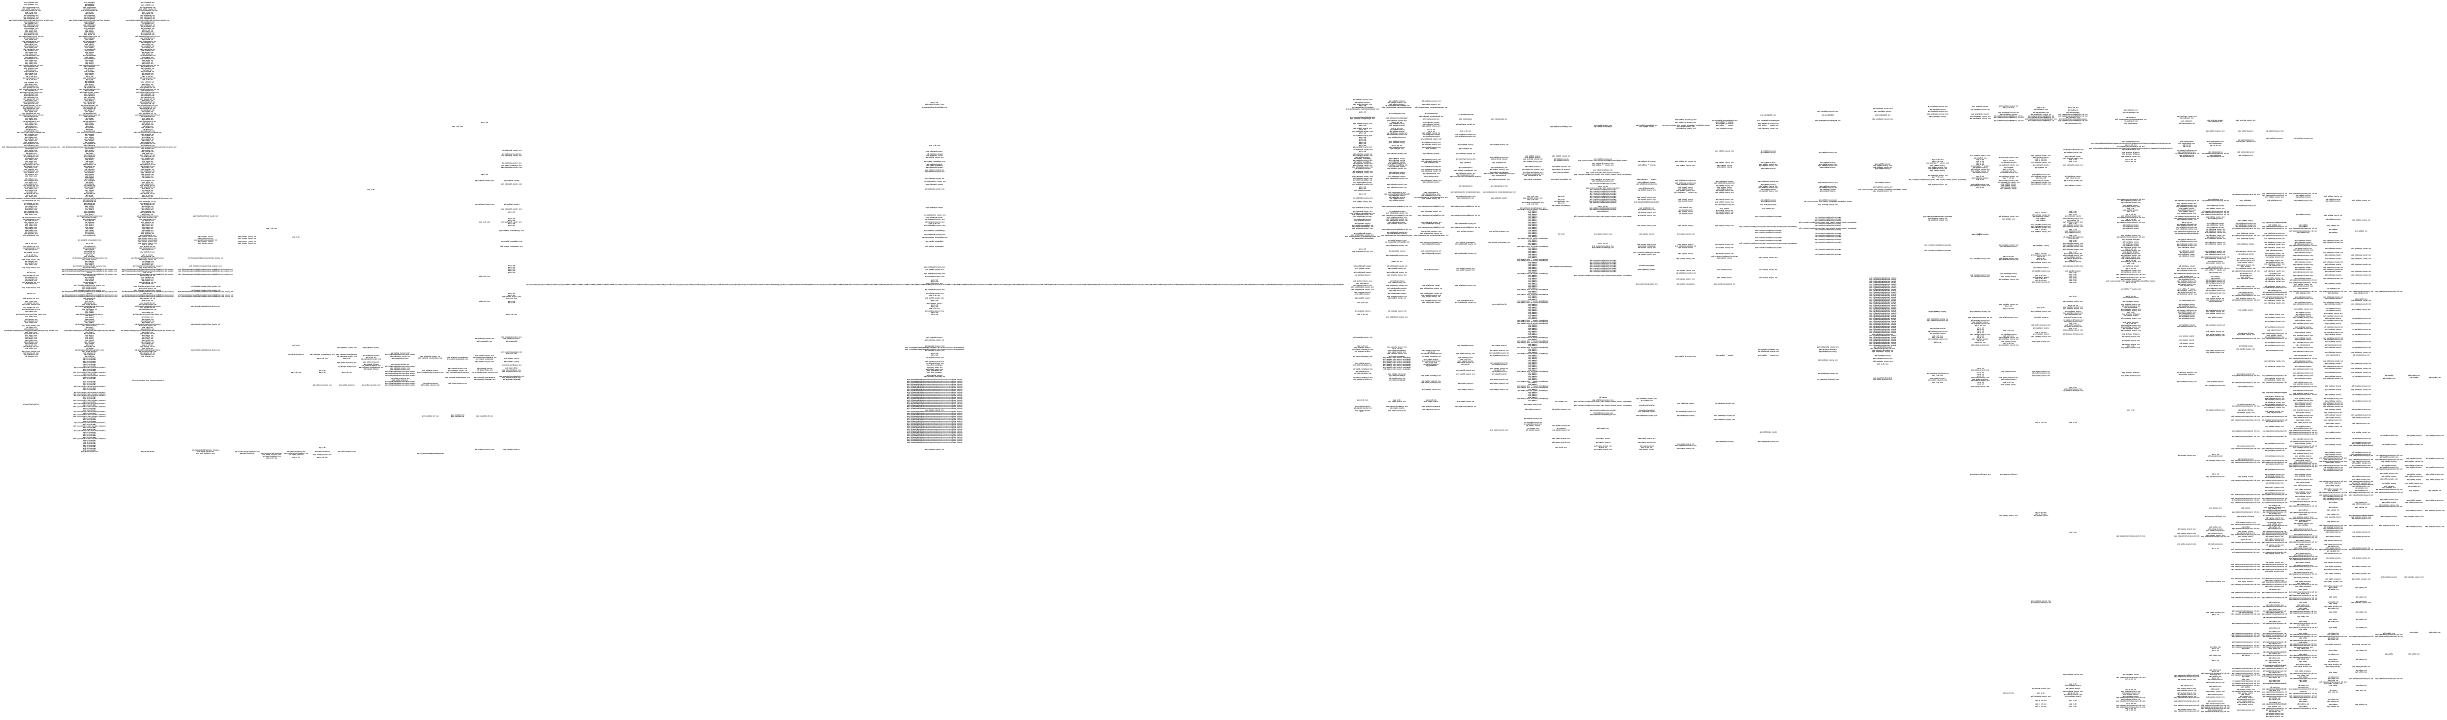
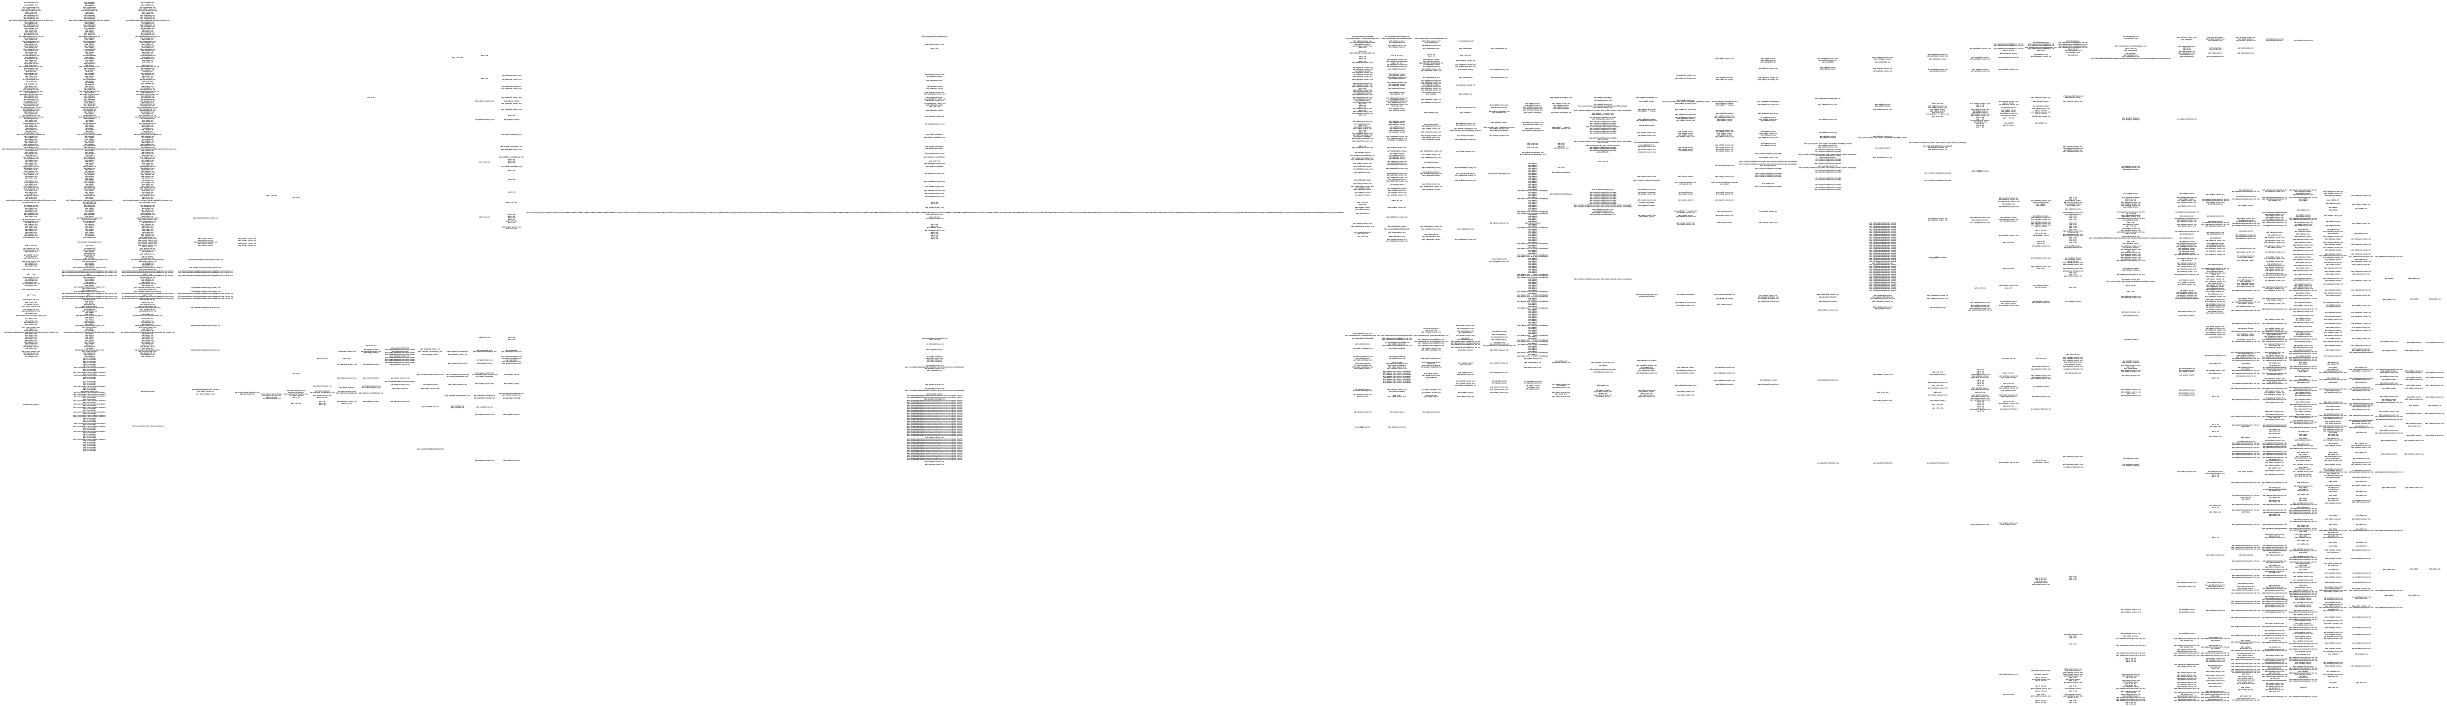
node "CE0x71c1cf0": removed
node "CE0x5362f90": removed
node "CE0x5f43be0": removed
